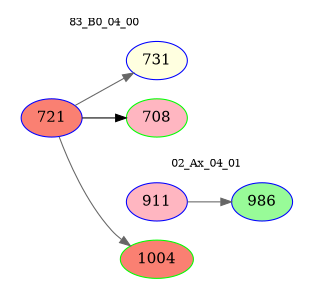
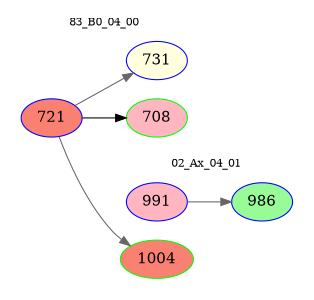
node "911": label "911" -> "991"
